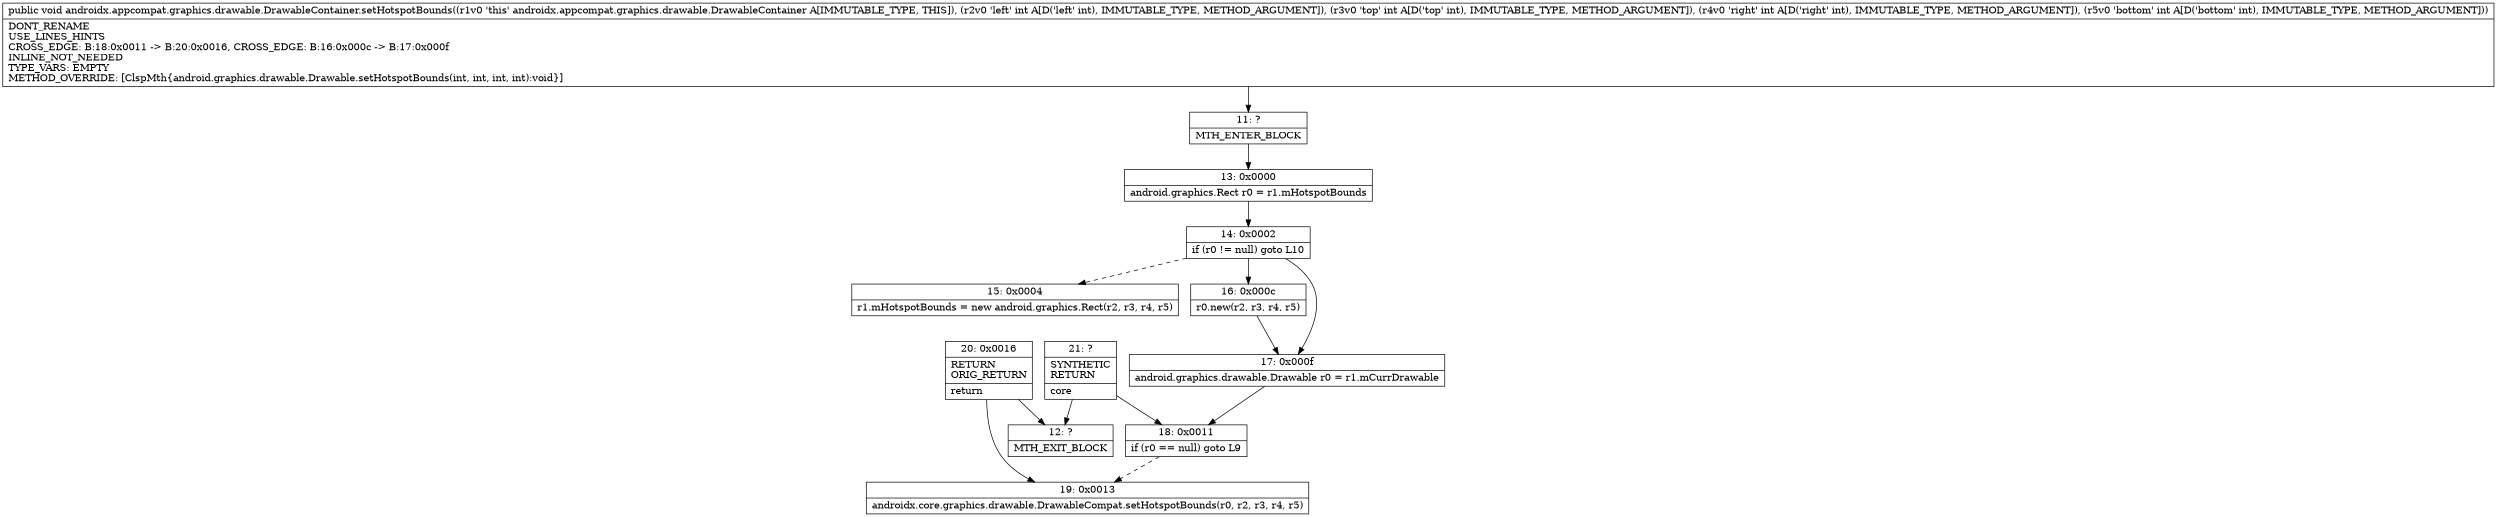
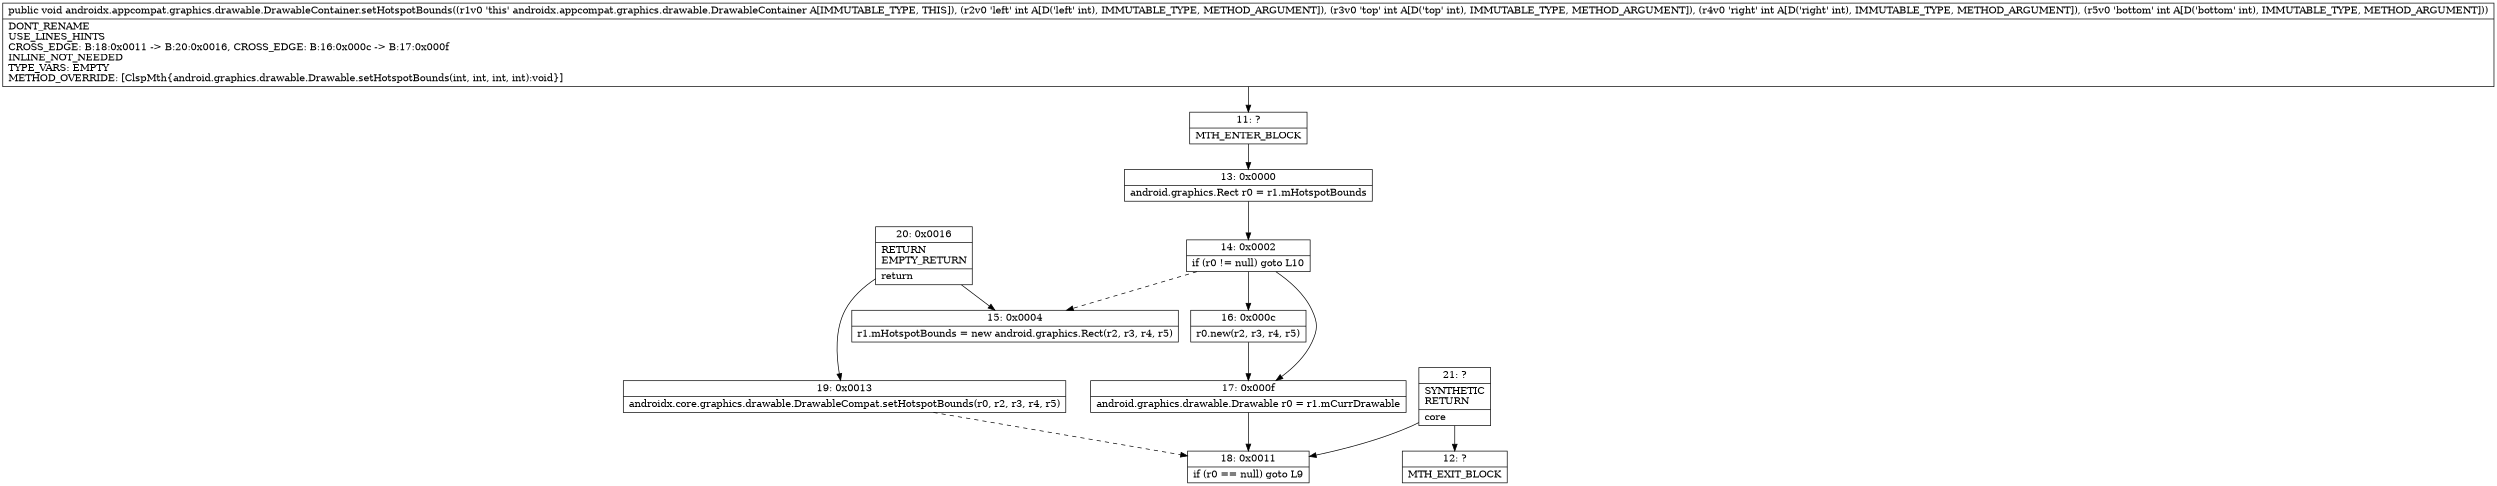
node "20: 0x0016": text "ORIG_RETURN" -> "EMPTY_RETURN"
edge "20: 0x0016" -> "12: ?": now "20: 0x0016" -> "15: 0x0004"
edge "18: 0x0011" -> "19: 0x0013": reversed
